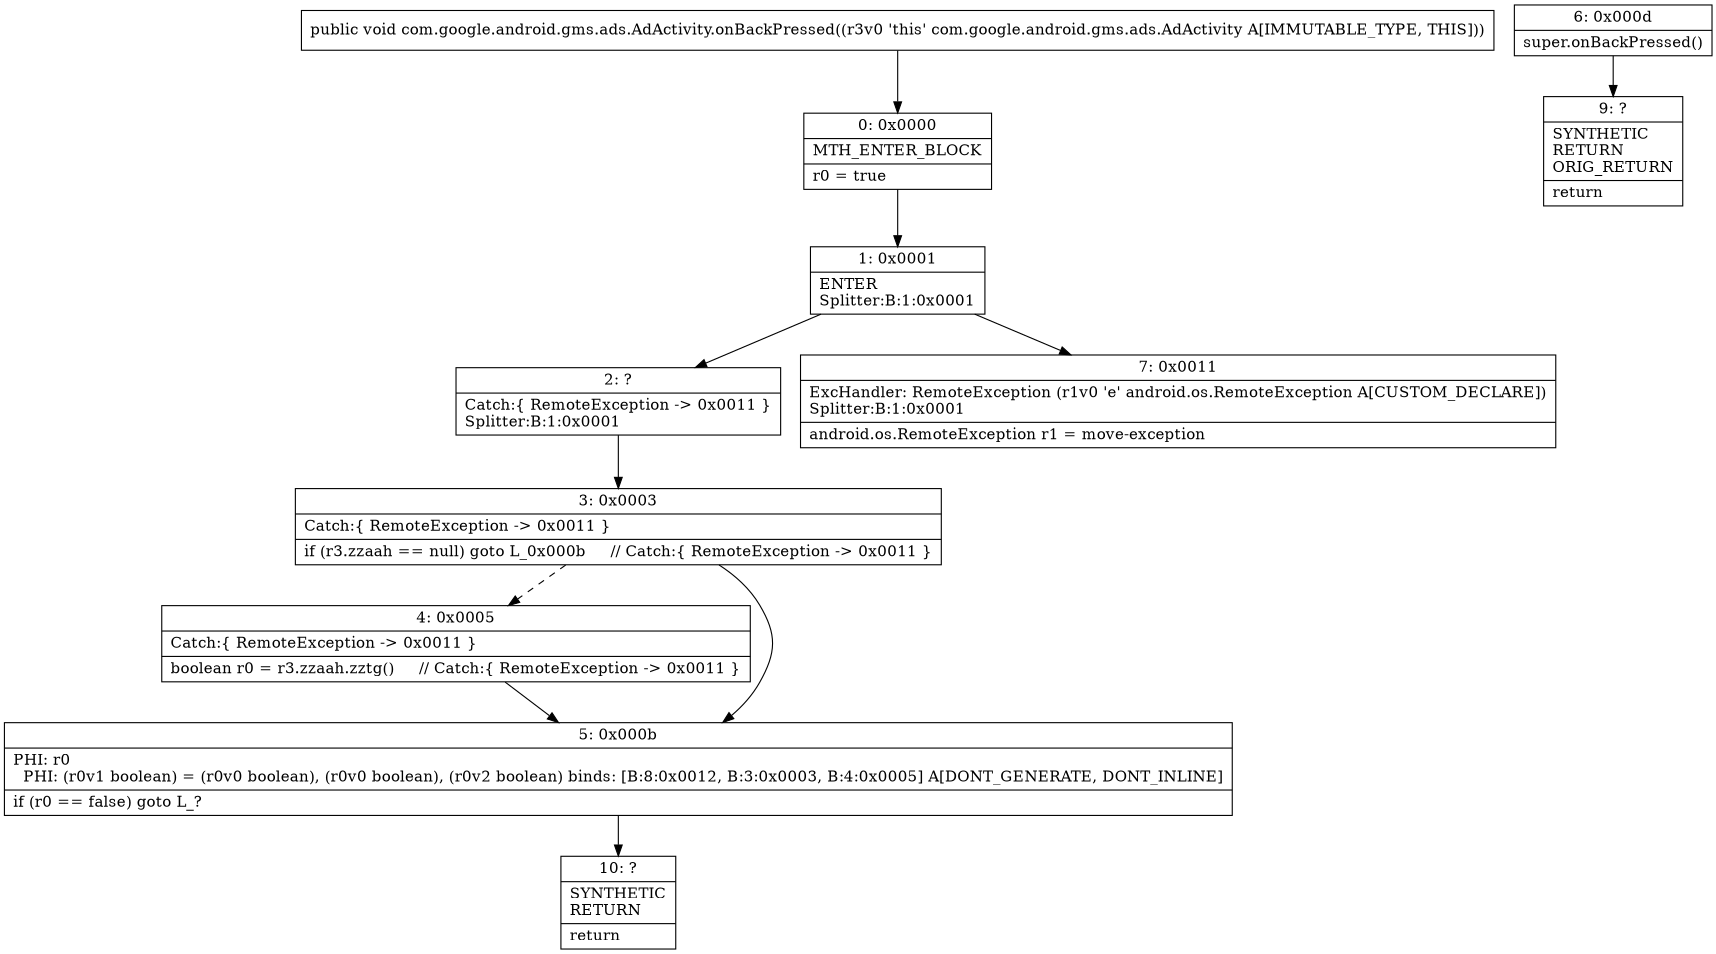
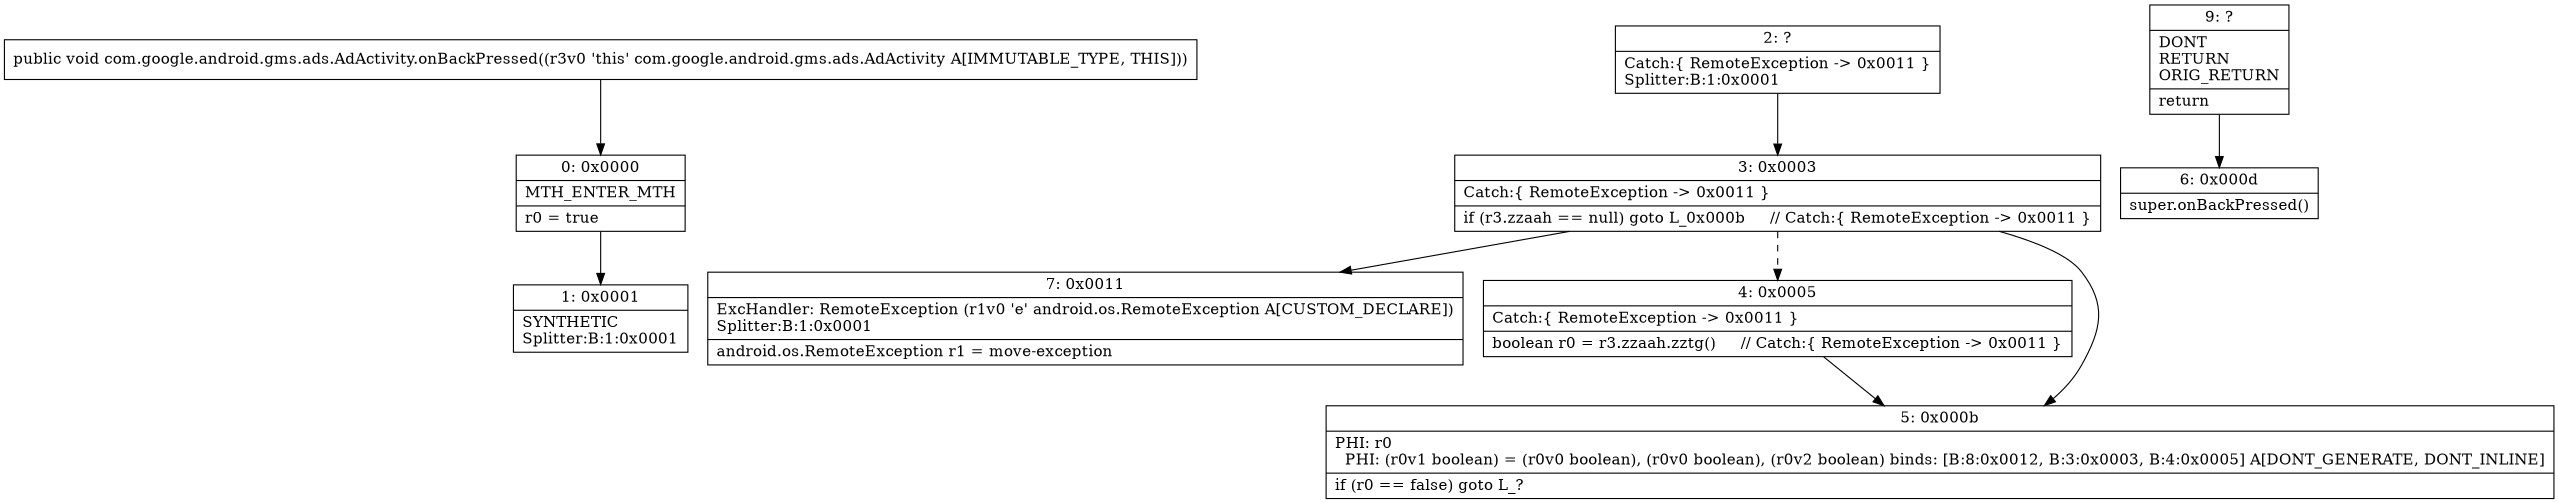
edge "6: 0x000d" -> "9: ?": reversed
node "9: ?": text "SYNTHETIC" -> "DONT"
node "0: 0x0000": text "MTH_ENTER_BLOCK" -> "MTH_ENTER_MTH"
node "1: 0x0001": text "ENTER" -> "SYNTHETIC"
edge "1: 0x0001" -> "7: 0x0011": now "3: 0x0003" -> "7: 0x0011"
edge "1: 0x0001" -> "2: ?": removed
node "10: ?": removed
